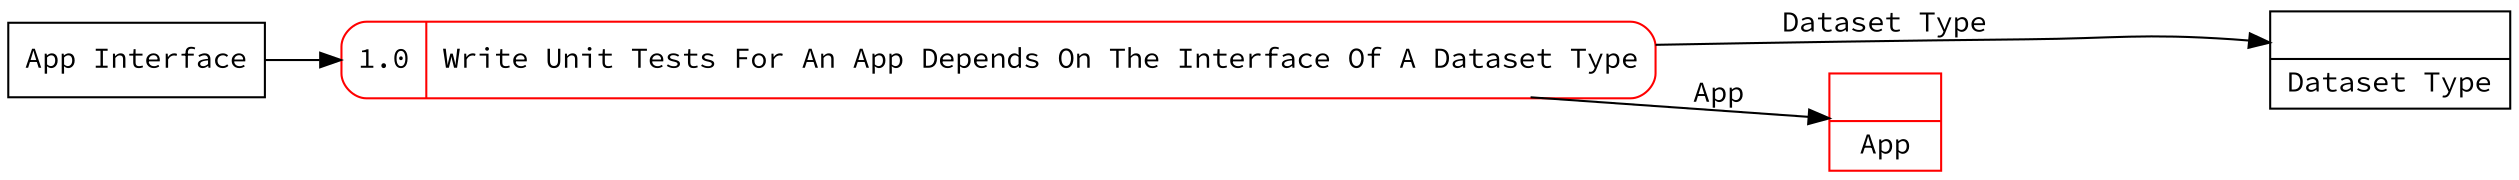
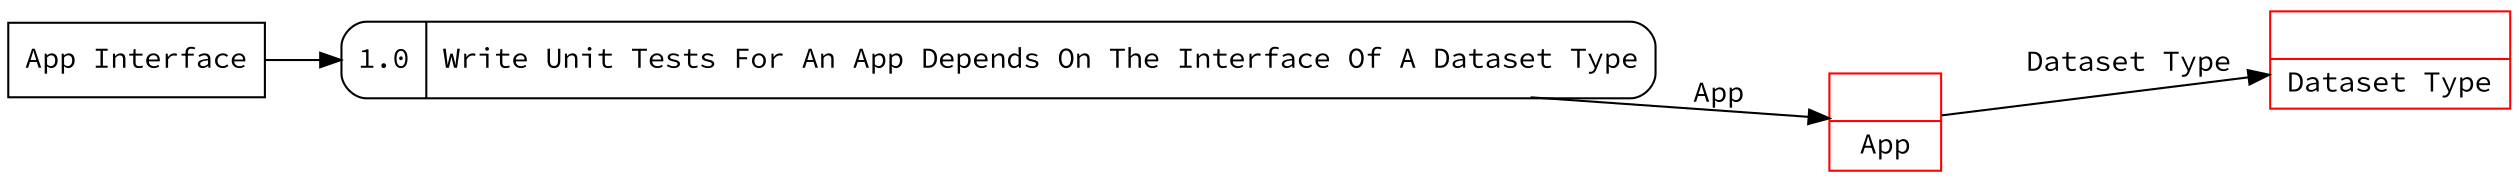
edge "1.0" -> "Dataset Type": now "App" -> "Dataset Type"
node "1.0": color red -> black
node "Dataset Type": color black -> red
